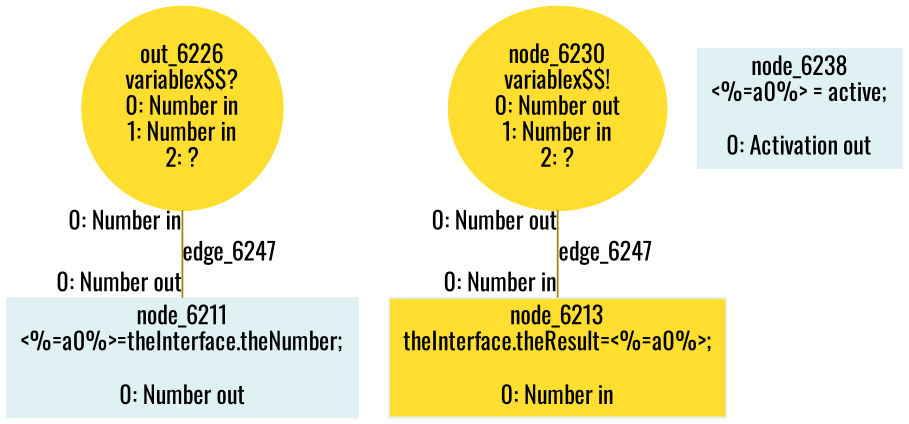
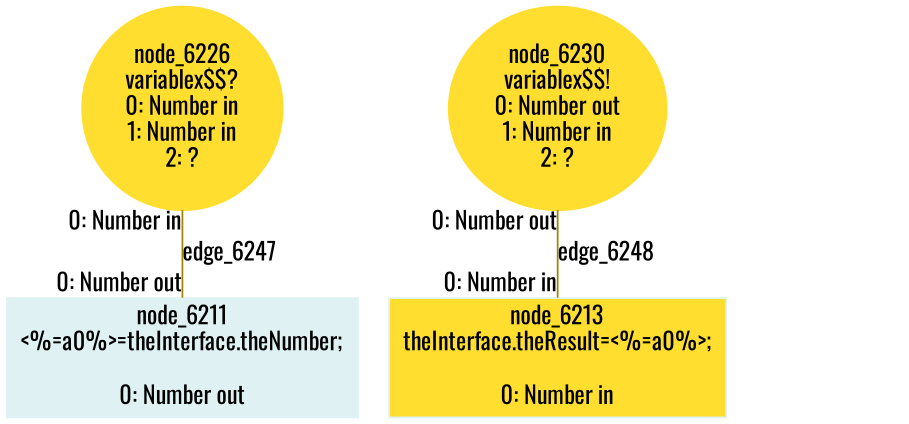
node "out_6226 variablex$$? 0: Number in 1: Number in 2: ?": label "out_6226 variablex$$? 0: Number in 1: Number in 2: ?" -> "node_6226 variablex$$? 0: Number in 1: Number in 2: ?"
node "node_6238 <%=a0%> = active; 0: Activation out": removed
edge "node_6230 variablex$$! 0: Number out 1: Number in 2: ?" -- "node_6213 theInterface.theResult=<%=a0%>; 0: Number in": label "edge_6247" -> "edge_6248"
